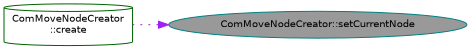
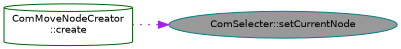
node "ComMoveNodeCreator::setCurrentNode": label "ComMoveNodeCreator::setCurrentNode" -> "ComSelecter::setCurrentNode"
